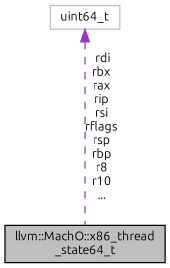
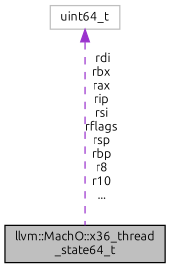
node "llvm::MachO::x86_thread _state64_t": label "llvm::MachO::x86_thread _state64_t" -> "llvm::MachO::x36_thread _state64_t"
